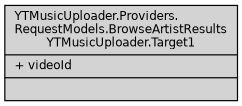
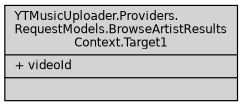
node "YTMusicUploader.Providers.": text "YTMusicUploader.Target1" -> "Context.Target1"
